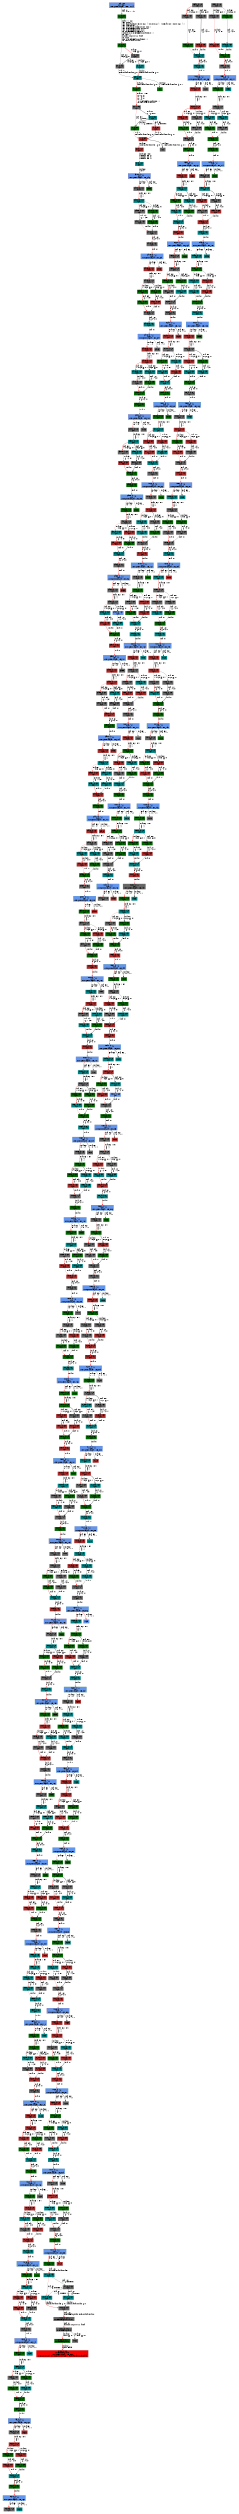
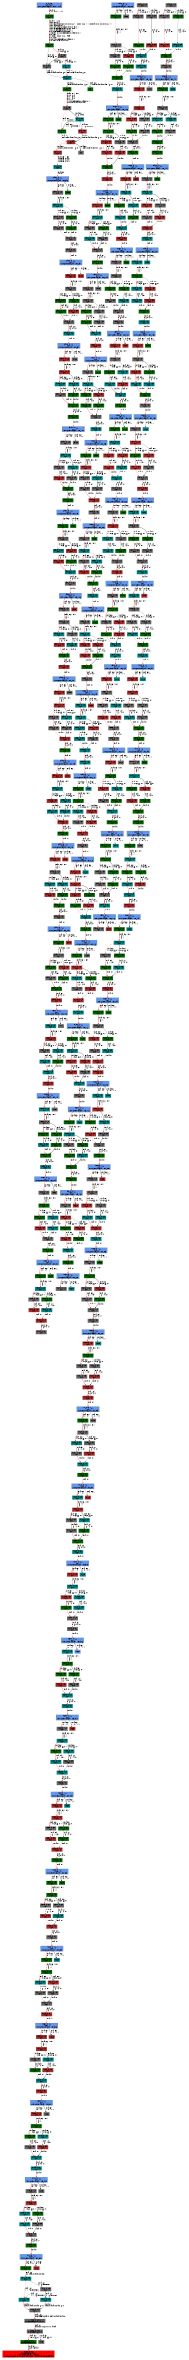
node "69872 @ N51 main": fillcolor cornflowerblue -> gray40
node "71231 @ N44 main AbstractionState: ABS4797": fillcolor gray40 -> cornflowerblue
node "71316 @ N53 main": fillcolor cornflowerblue -> gray40
edge "70119 @ N54 main" -> "70121 @ N44 main AbstractionState: ABS4723": removed, label "Line 0:"
edge "71501 @ N44 main AbstractionState: ABS4815" -> "71503": color red -> black
